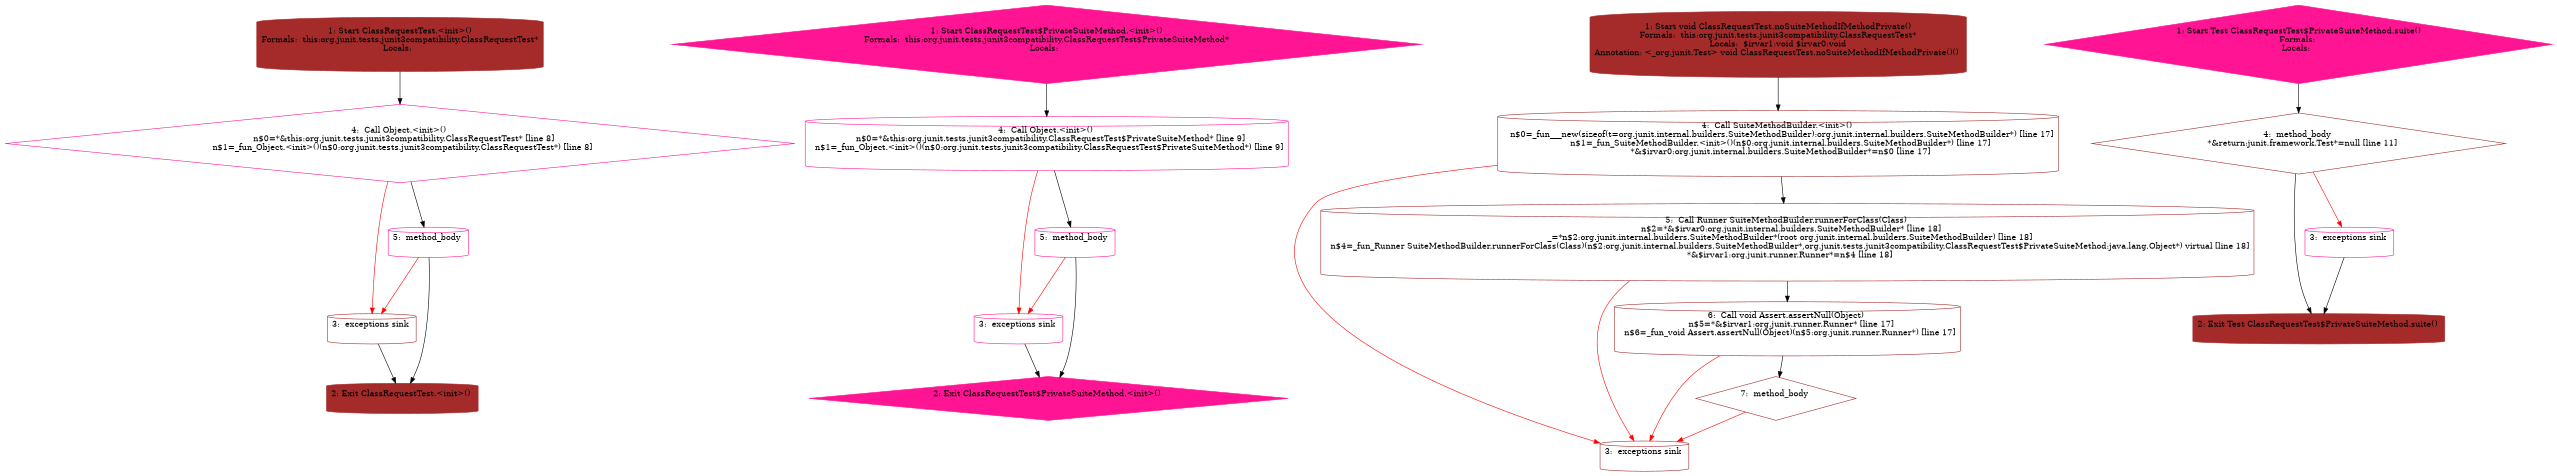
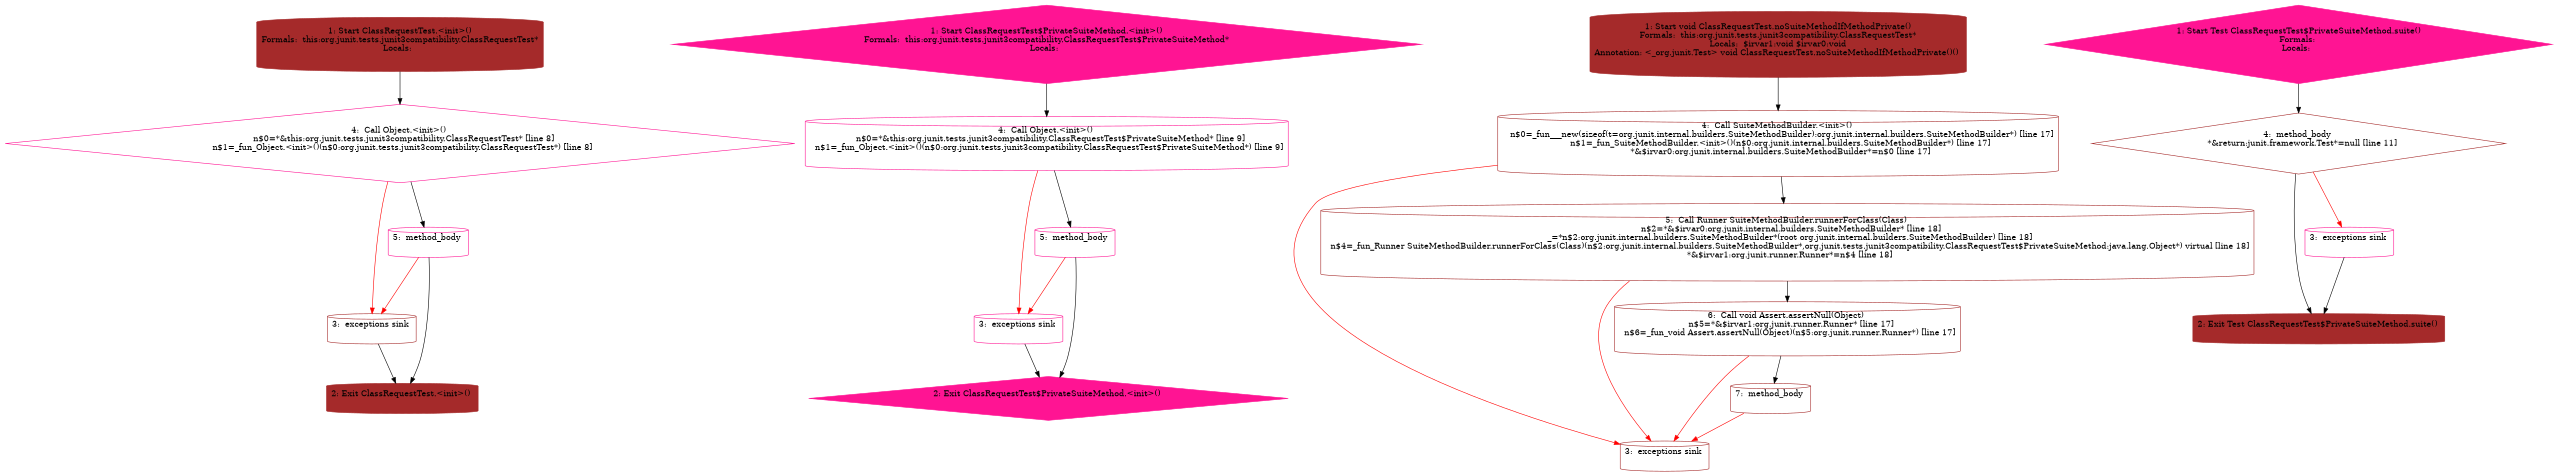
node "7:  method_body": shape diamond -> cylinder
